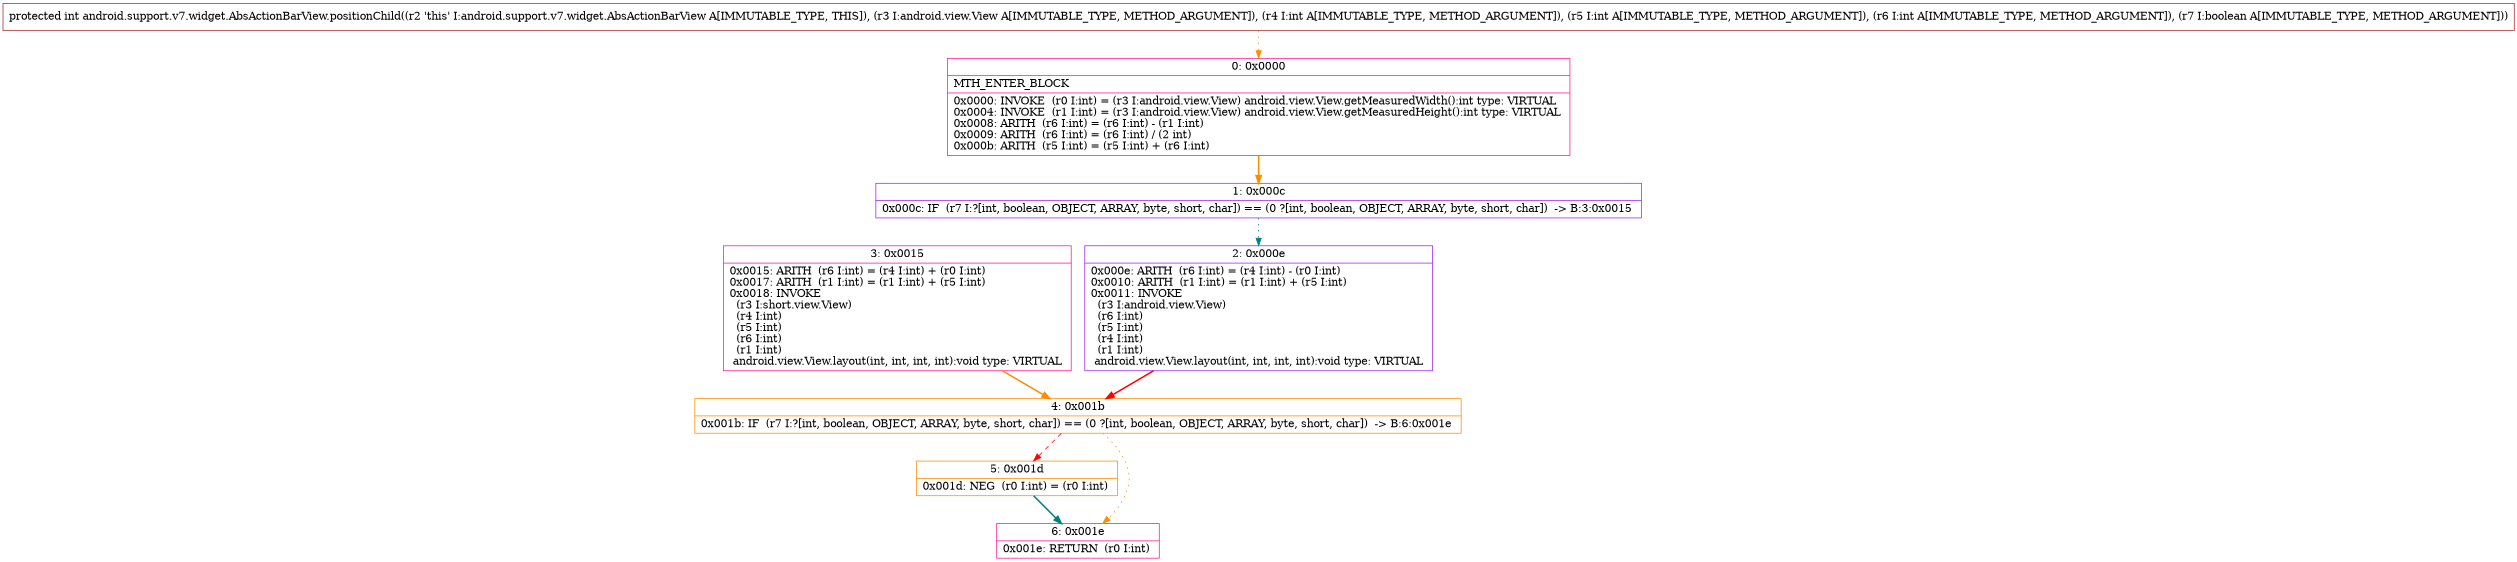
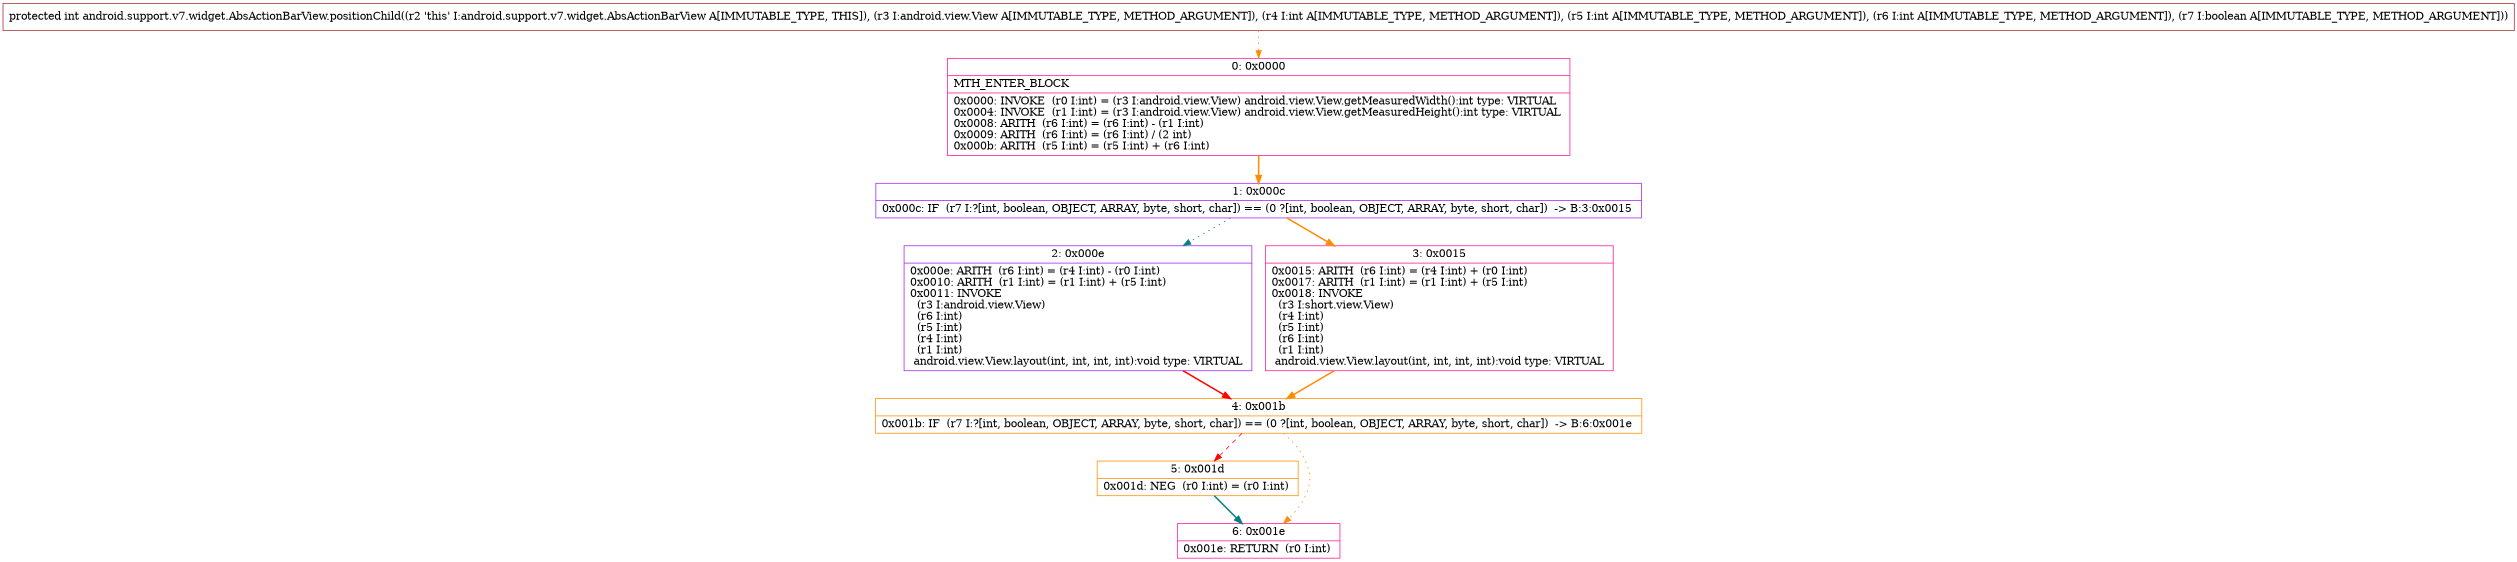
edge "1: 0x000c" -> "3: 0x0015": added
